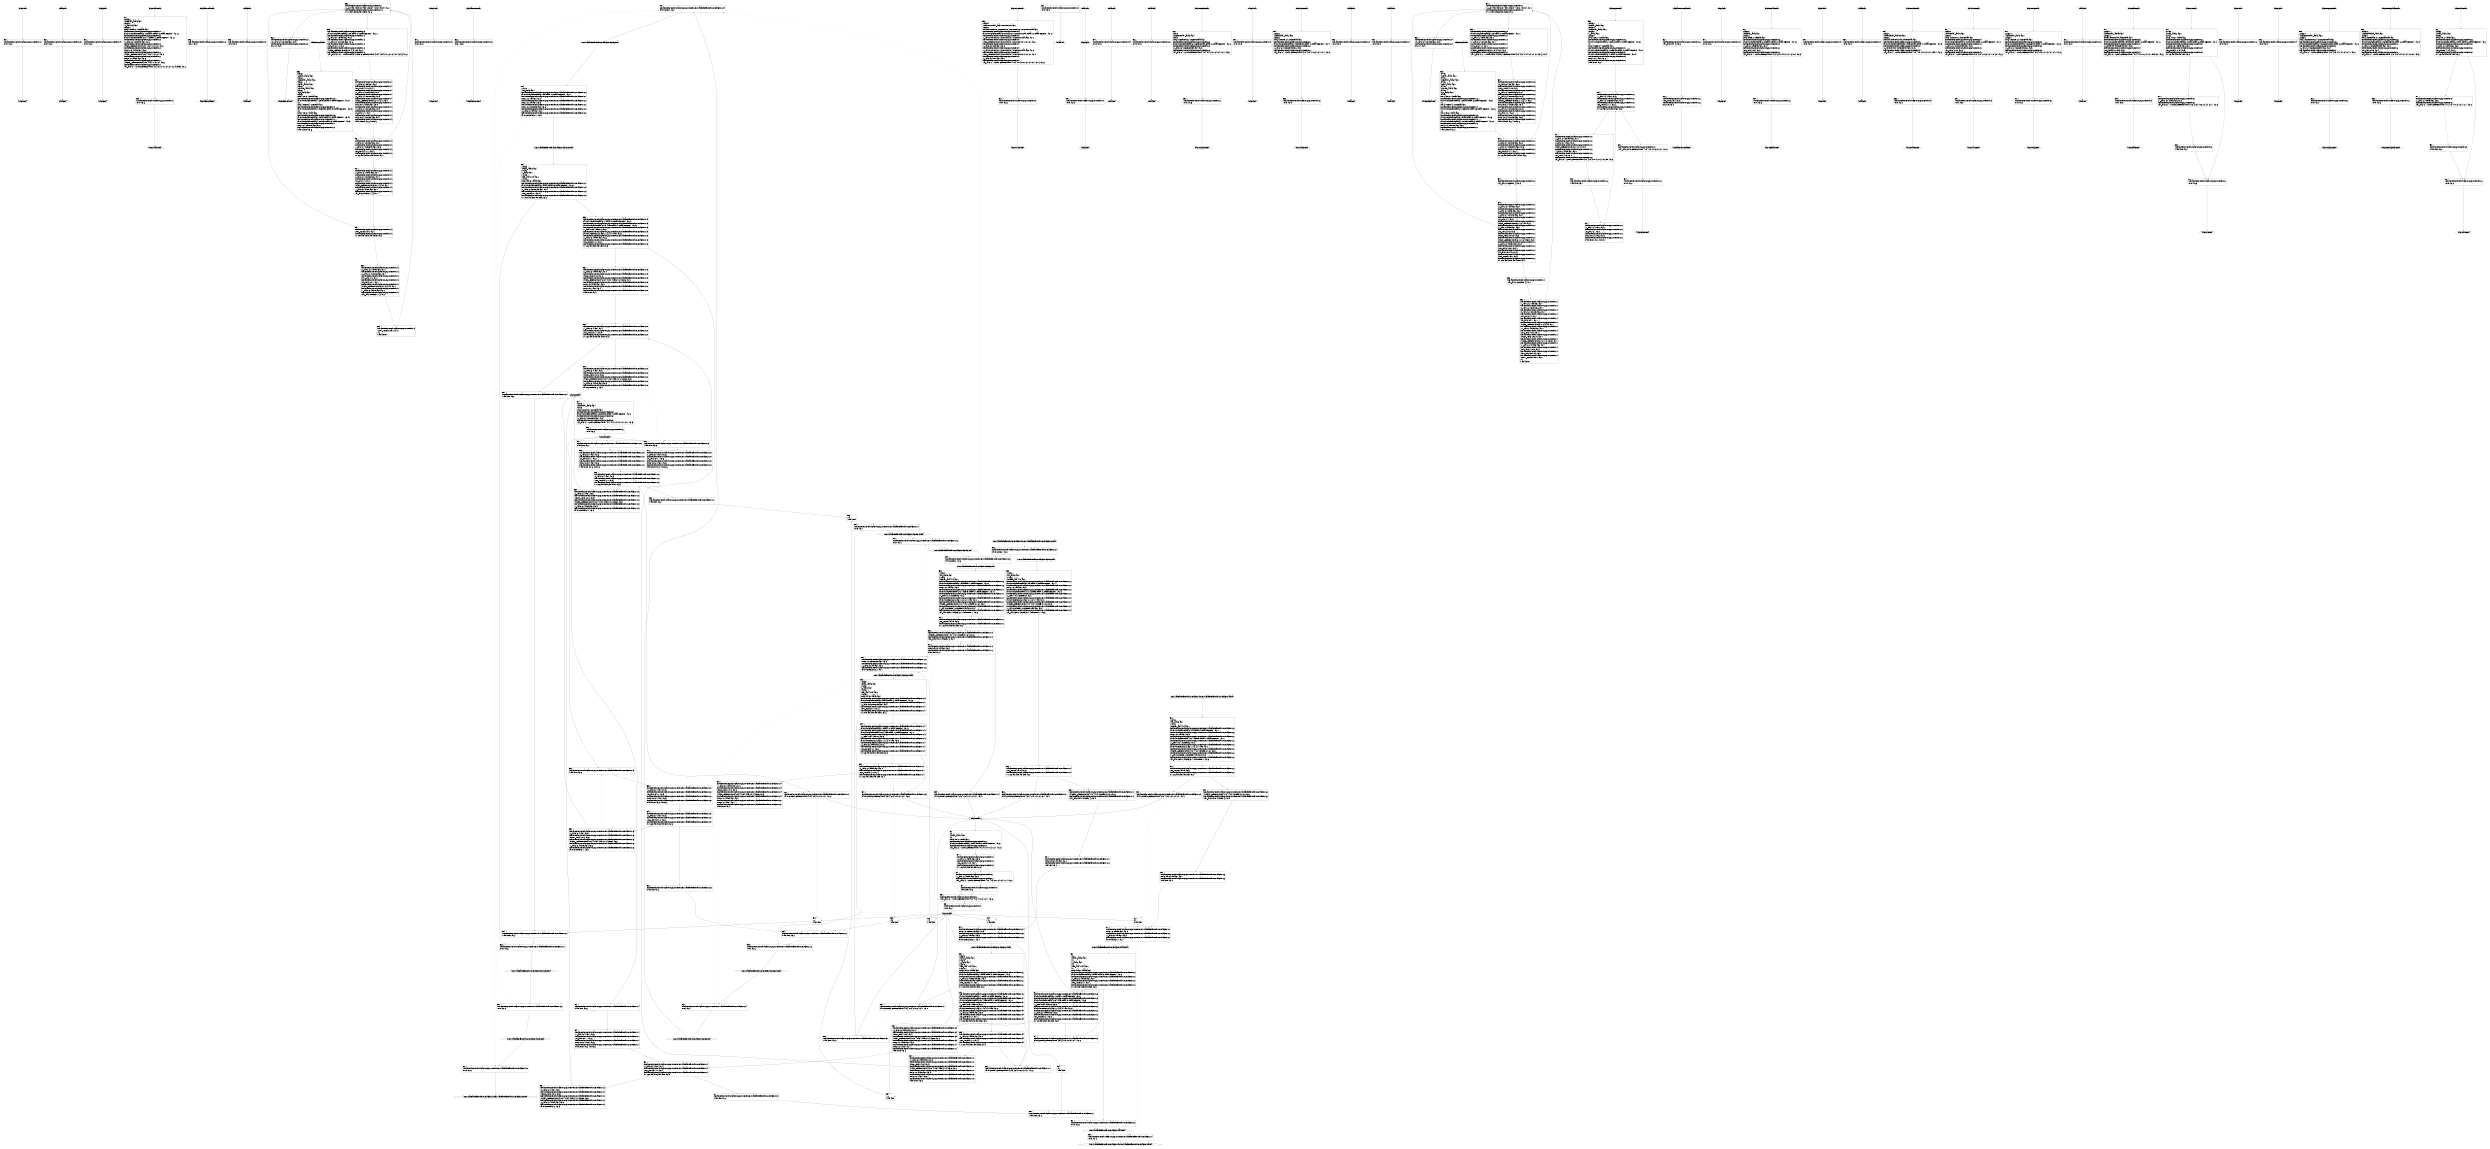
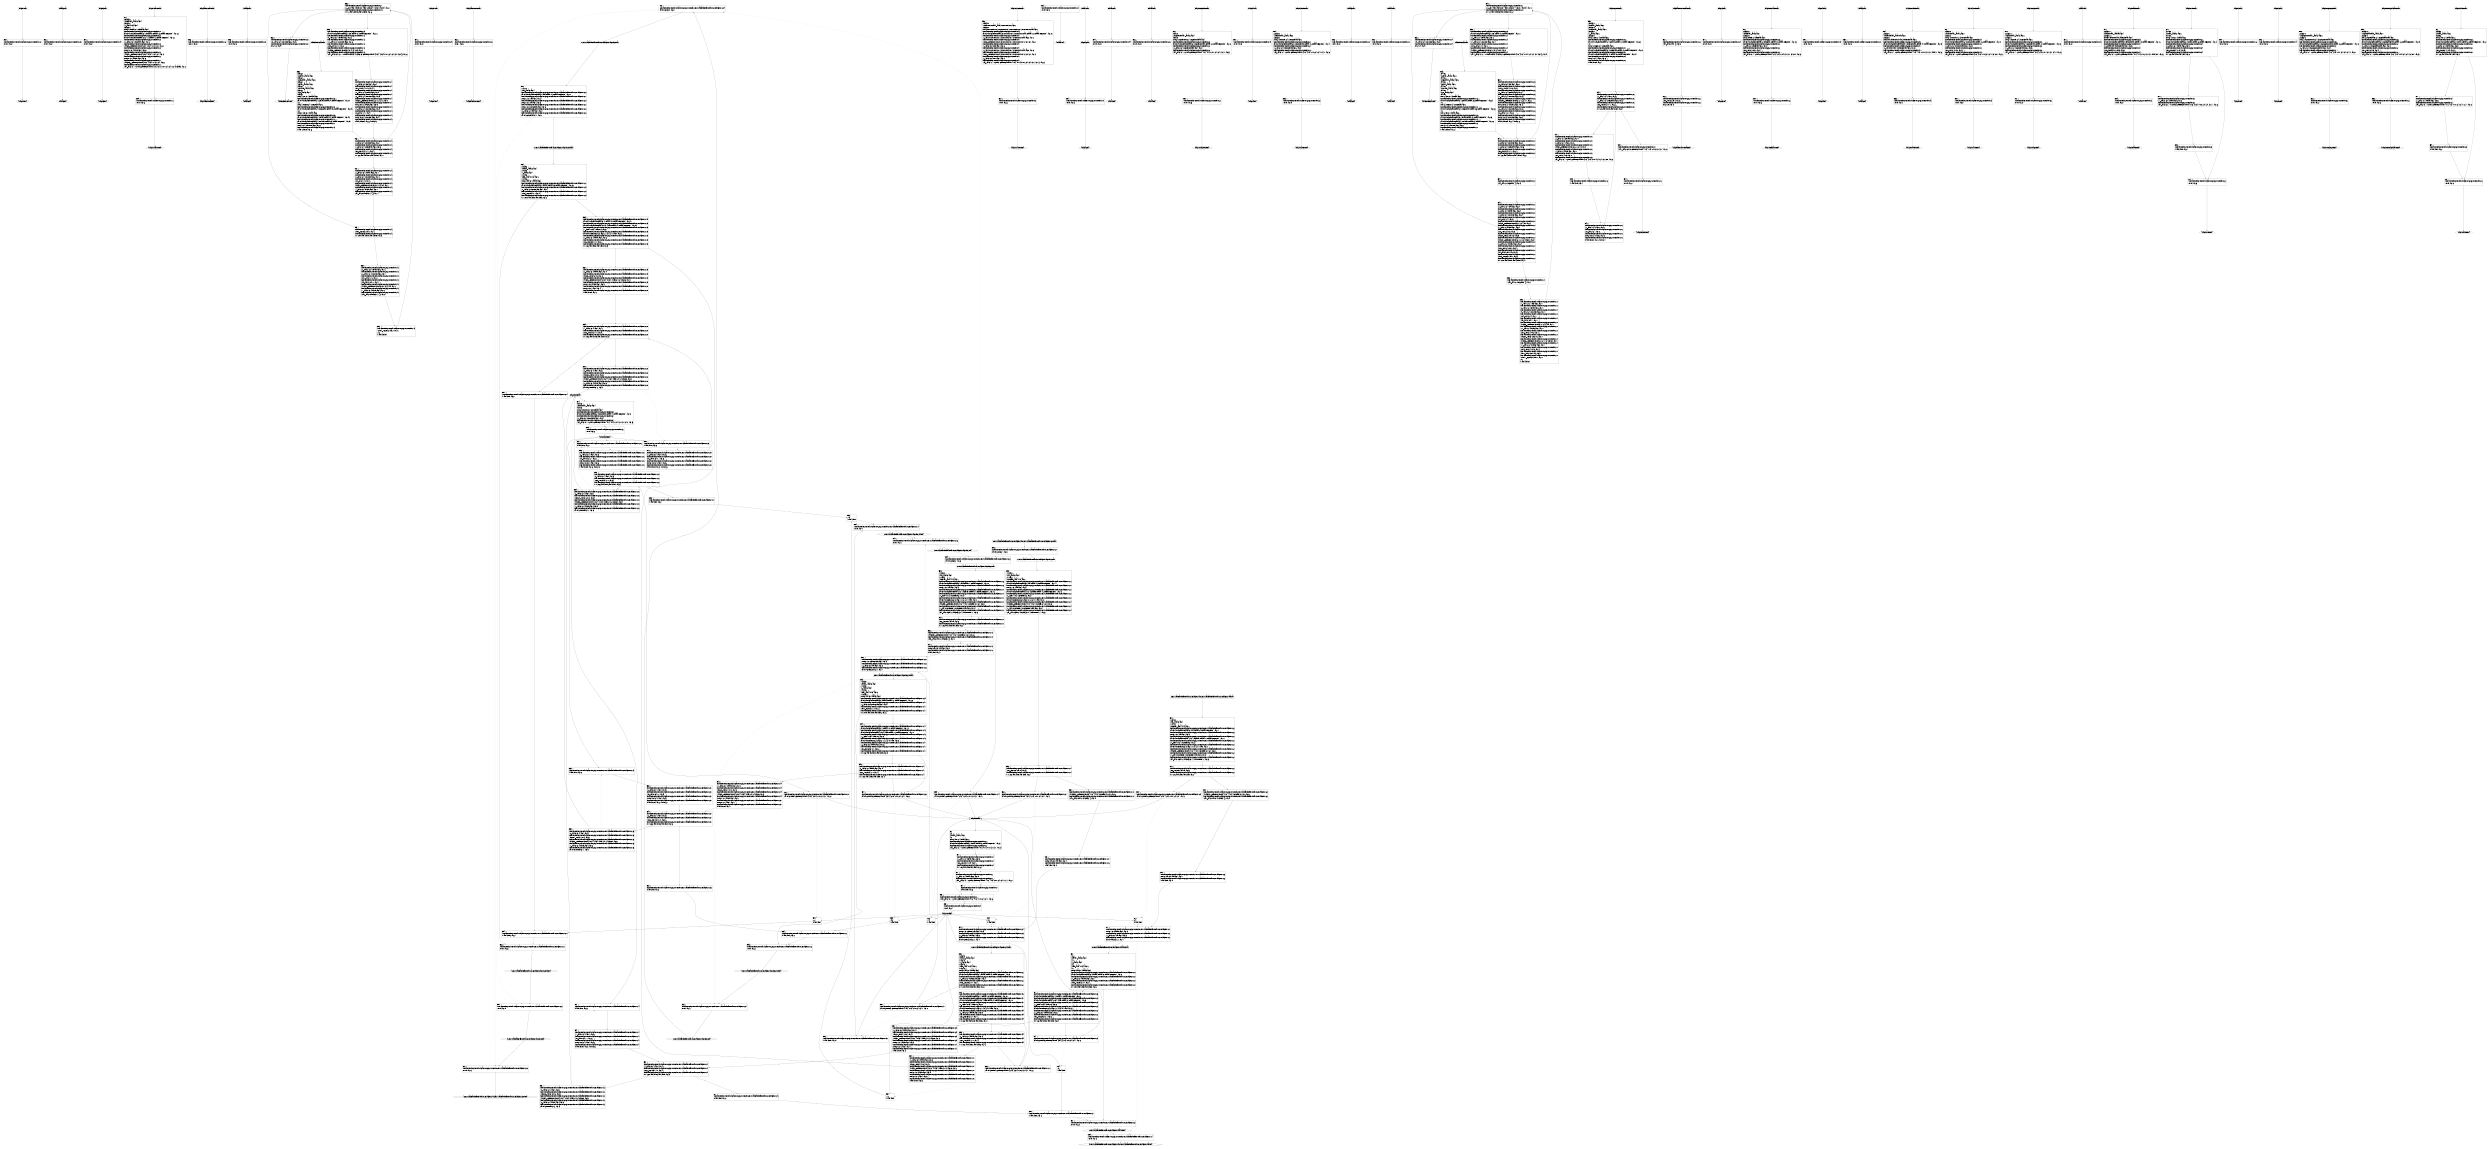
node "BB82:": text "ret void, !dbg !52" -> "ret lhs, !dbg !52"
